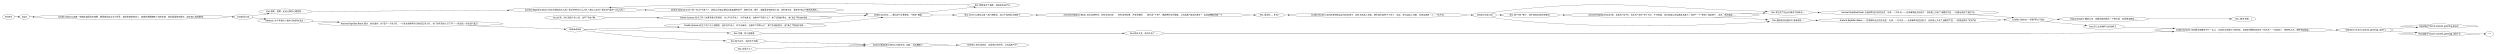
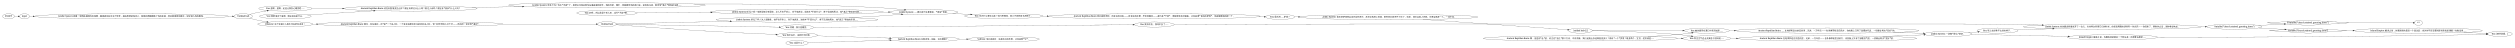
edge "Limbic System: ……要比那个还要更加、*更加*糟糕。" -> "You: 黑暗海岸个鬼啊。我知道这是什么。": removed
node "You: 我*不想*要了。我不想再去想任何事情。": removed
node "Inland Empire: 醒来之前，你脑海里的最后一个想法是：也许你不应该看到那些彩色玻璃窗？在教堂里……": added
node "Ancient Reptilian Brain: 别告诉他，姐妹。这太糟糕了。": shape diamond -> ellipse
